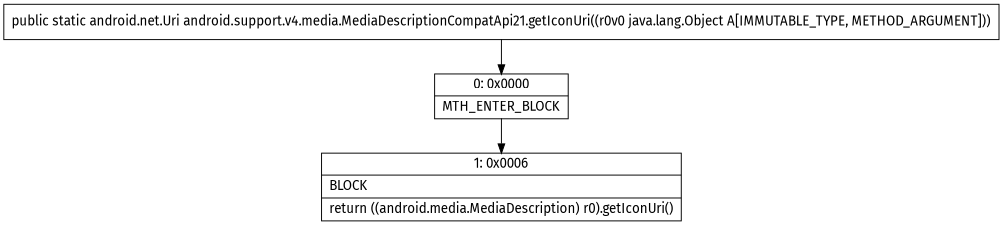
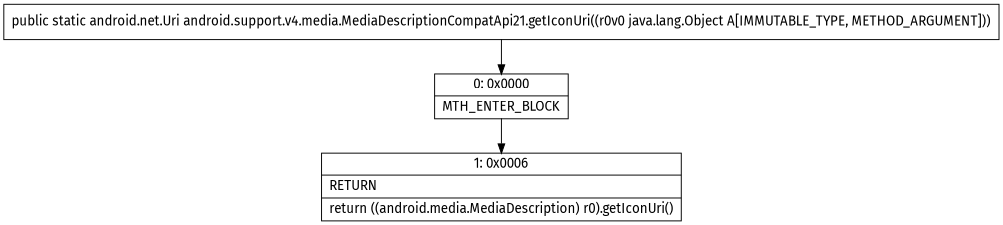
node "1: 0x0006": text "BLOCK" -> "RETURN"
